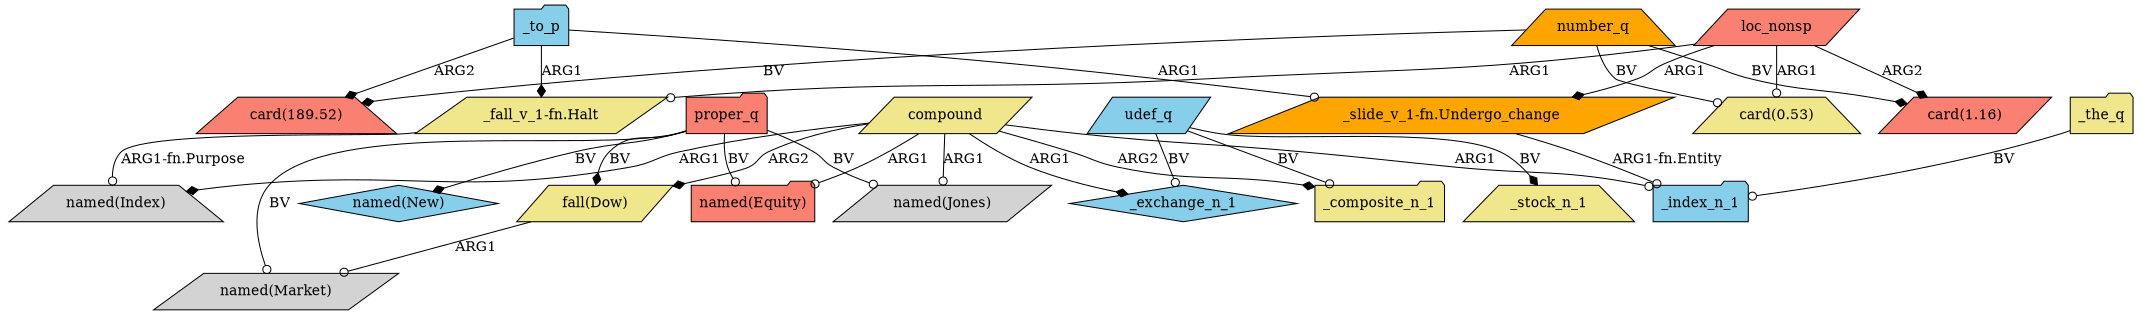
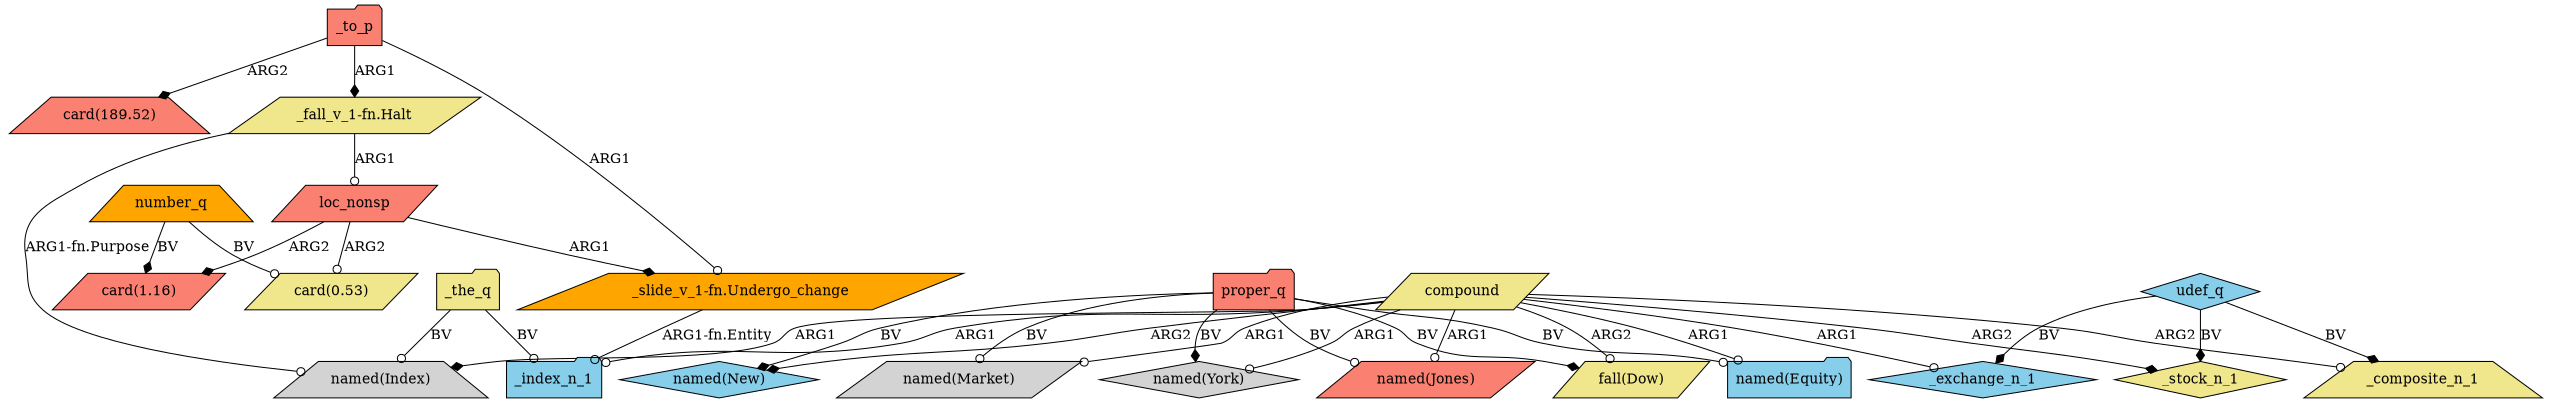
node "_to_p": fillcolor skyblue -> salmon
edge "number_q" -> "card(189.52)": removed, label "BV"
edge "loc_nonsp" -> "card(0.53)": label "ARG1" -> "ARG2"
edge "loc_nonsp" -> "_fall_v_1-fn.Halt": reversed
node "udef_q": shape parallelogram -> diamond
node "card(0.53)": shape trapezium -> parallelogram
edge "compound" -> "fall(Dow)": arrowhead diamond -> odot
edge "udef_q" -> "_exchange_n_1": arrowhead odot -> diamond
edge "udef_q" -> "_composite_n_1": arrowhead odot -> diamond
edge "compound" -> "_exchange_n_1": arrowhead diamond -> odot
edge "compound" -> "_composite_n_1": arrowhead diamond -> odot
node "named(Equity)": fillcolor salmon -> skyblue
node "named(Jones)": fillcolor lightgrey -> salmon
node "_composite_n_1": shape folder -> trapezium
node "_stock_n_1": shape trapezium -> diamond
edge "fall(Dow)" -> "named(Market)": now "compound" -> "named(Market)"
edge "compound" -> "_stock_n_1": added, label "ARG2"
edge "_the_q" -> "named(Index)": added, label "BV"
edge "compound" -> "named(New)": added, label "ARG2"
node "named(York)": added
